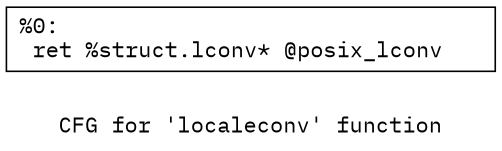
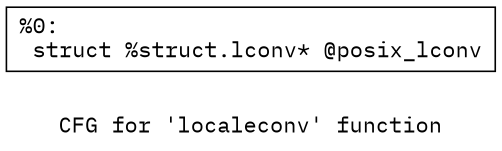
node "%0:": text "ret %struct.lconv* @posix_lconv" -> "struct %struct.lconv* @posix_lconv"
